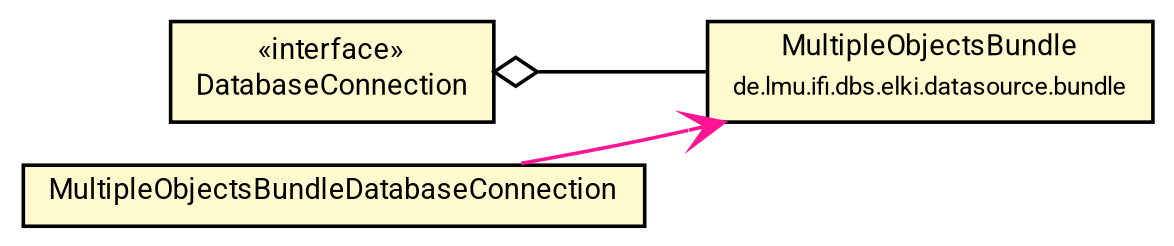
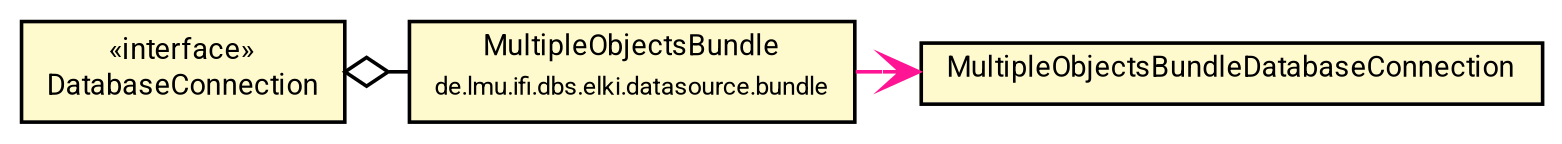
edge "MultipleObjectsBundleDatabaseConnection" -> "MultipleObjectsBundle": reversed
